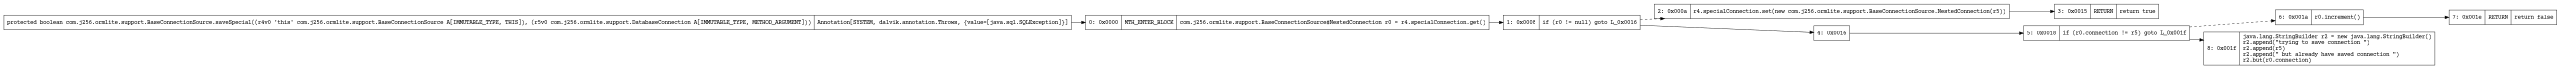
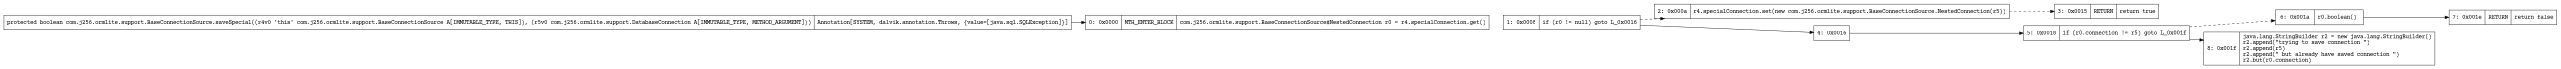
edge "2: 0x000a" -> "3: 0x0015": style solid -> dashed
node "6: 0x001a": text "r0.increment()" -> "r0.boolean()"
edge "0: 0x0000" -> "1: 0x0008": removed
